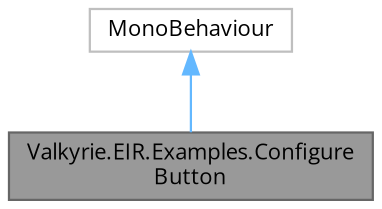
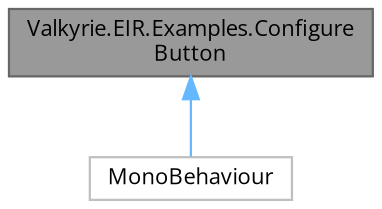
edge "Valkyrie.EIR.Examples.Configure Button" -> "MonoBehaviour": reversed
